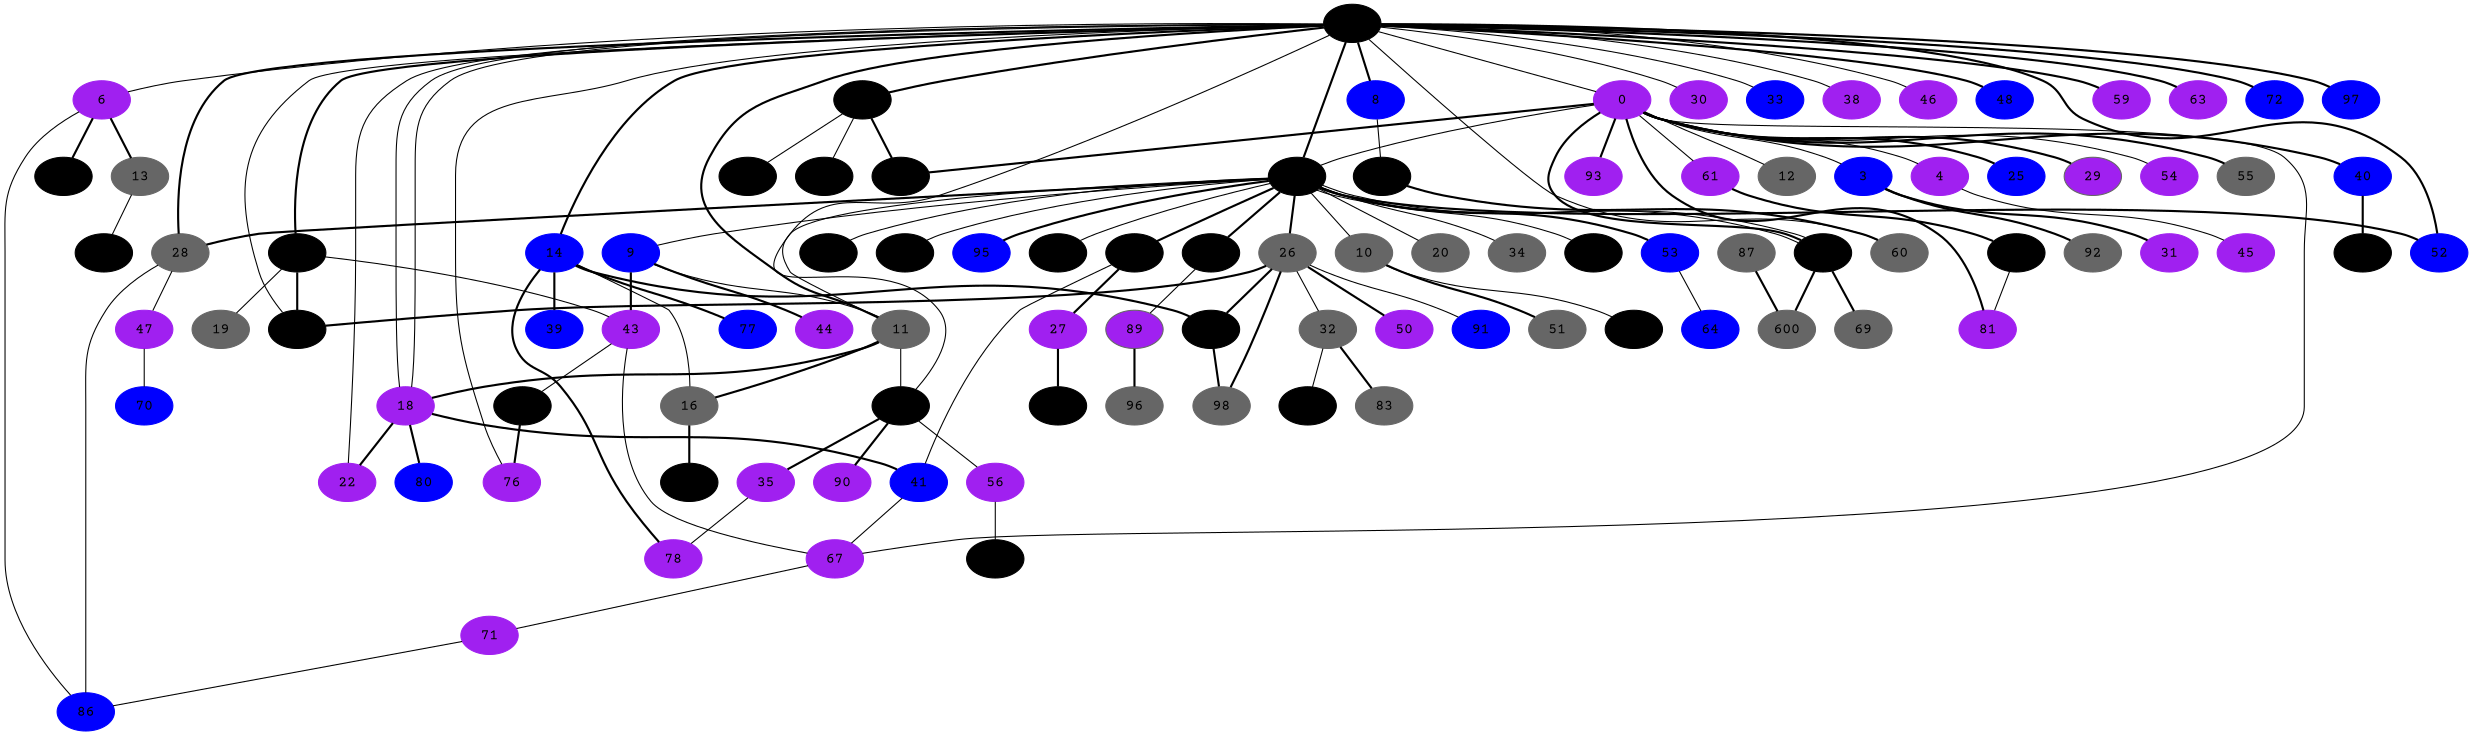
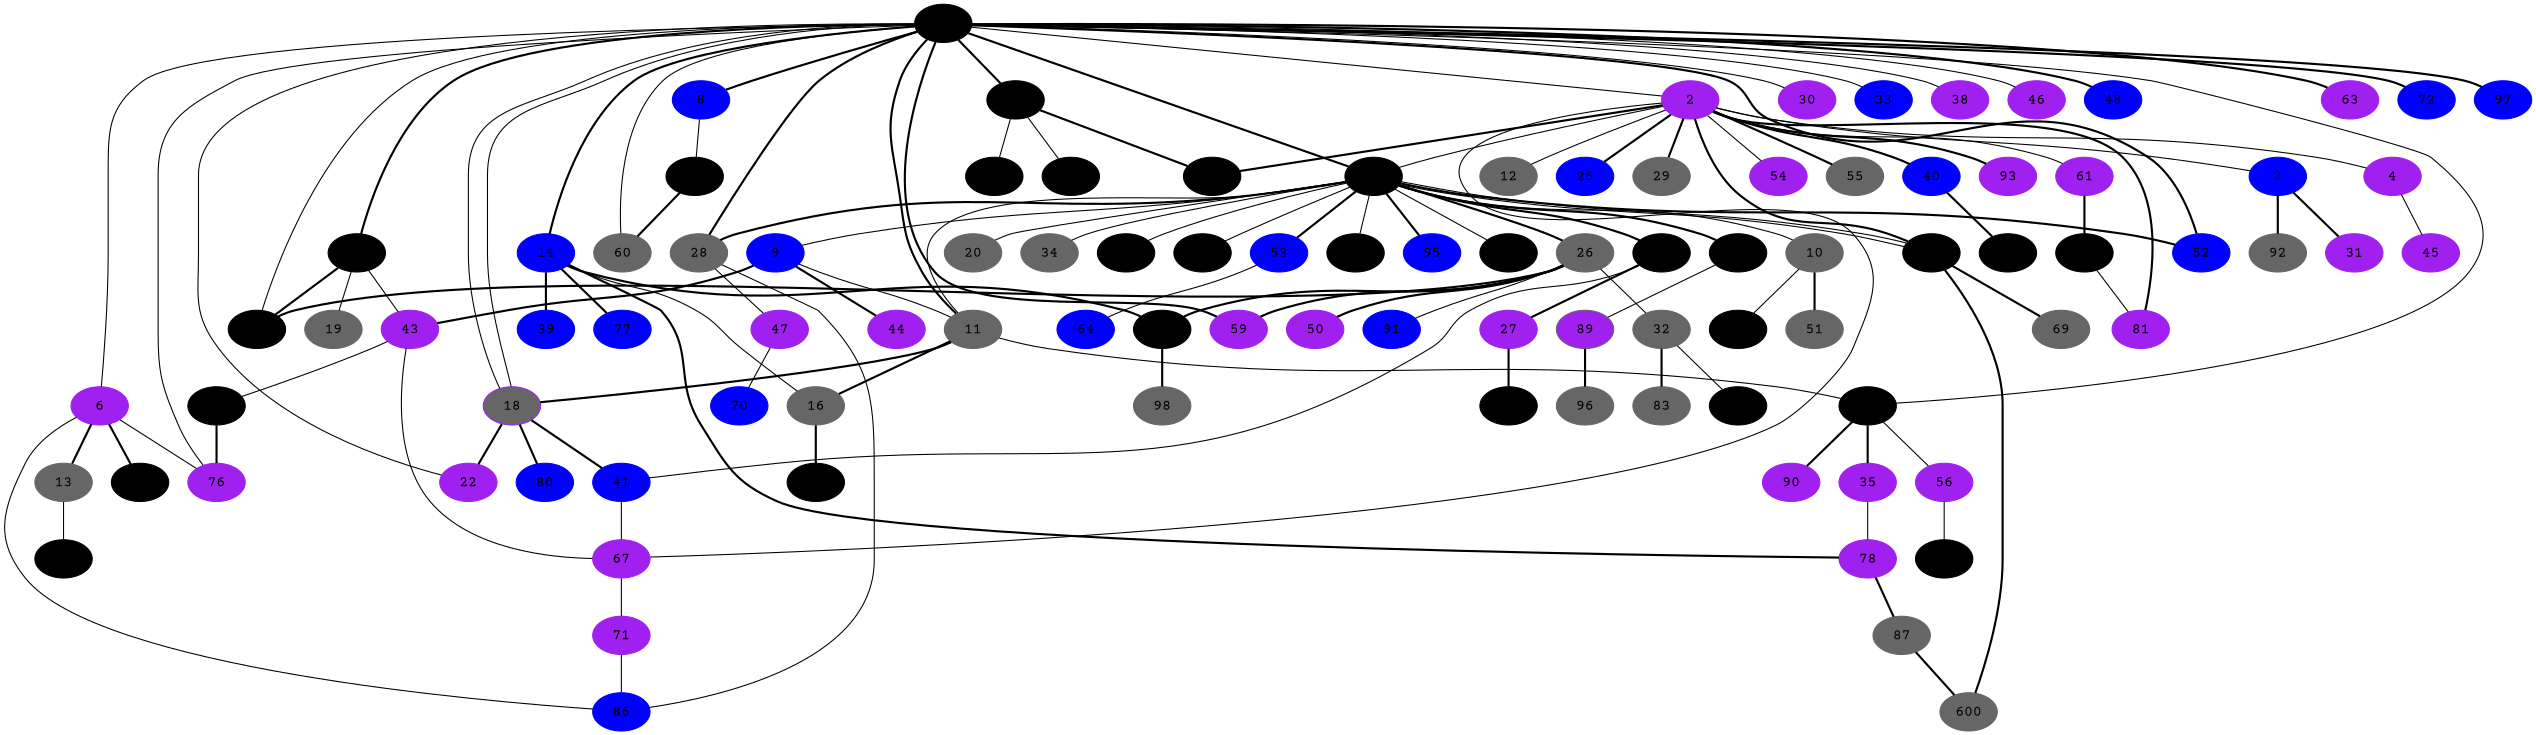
node "0": label "0" -> "2"
node "29": fillcolor purple -> gray40
edge "26" -- "98": now "26" -- "59"
node "18": fillcolor purple -> gray40
edge "6" -- "76": added
edge "78" -- "87": added
